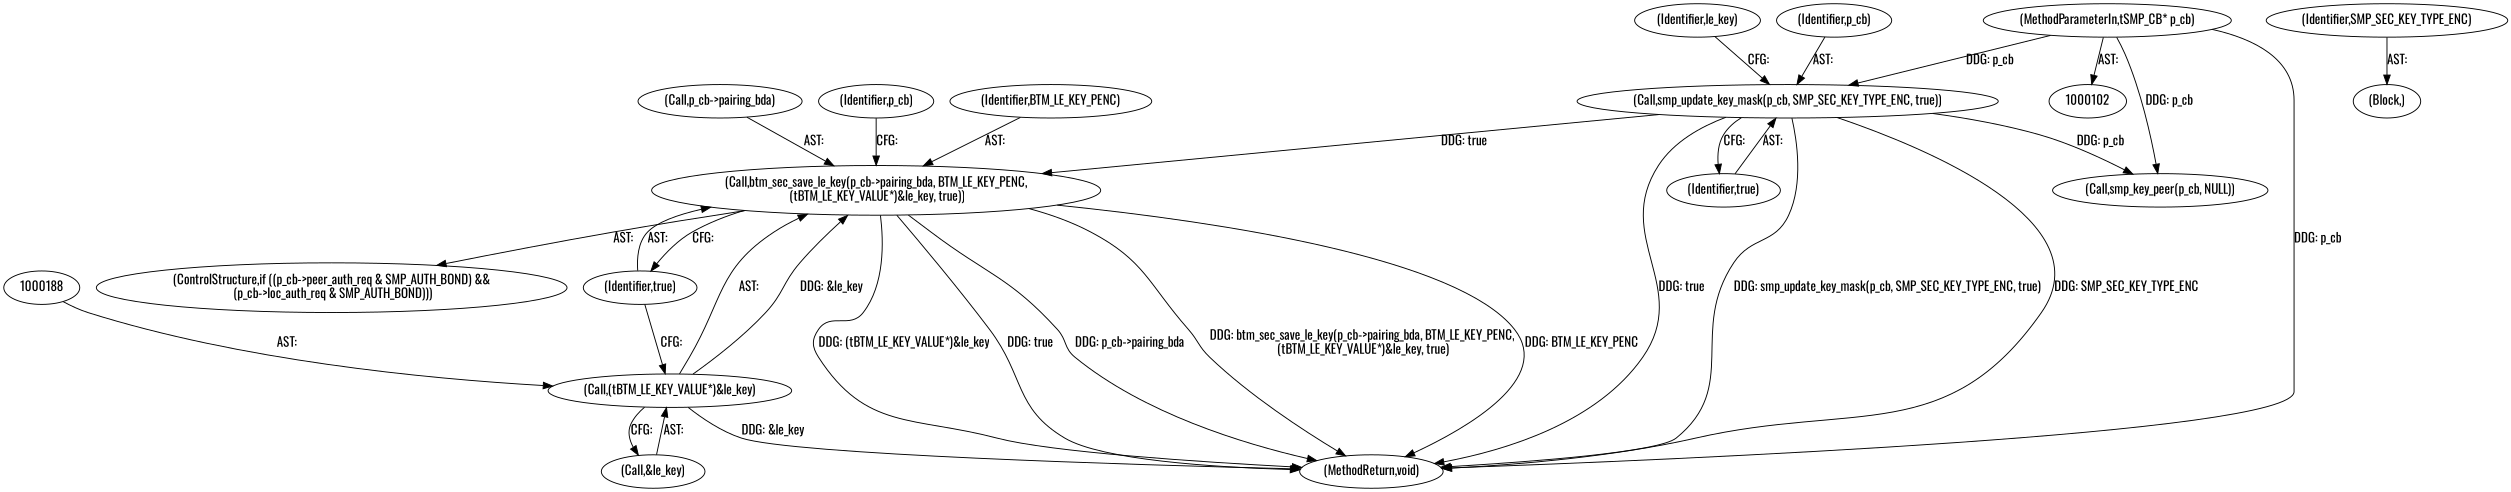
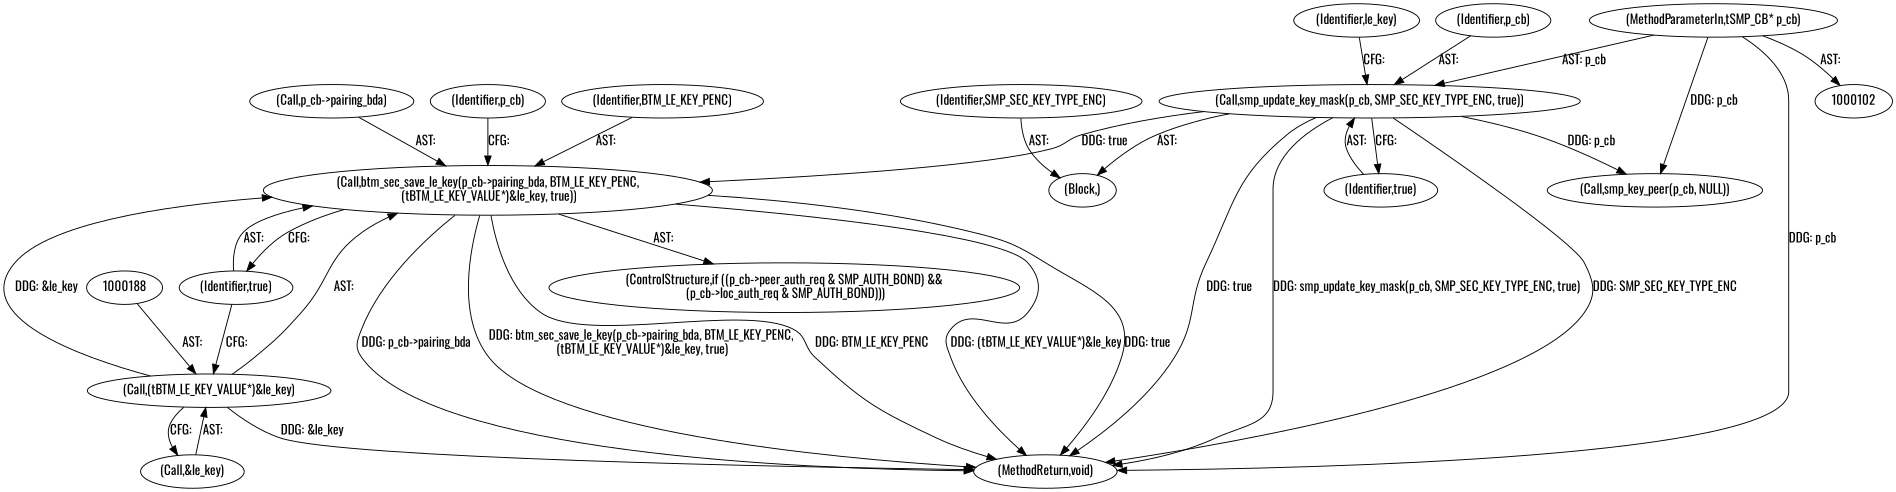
edge "(MethodParameterIn,tSMP_CB* p_cb)" -> "(Call,smp_update_key_mask(p_cb, SMP_SEC_KEY_TYPE_ENC, true))": label "DDG: p_cb" -> "AST: p_cb"
edge "(Call,smp_update_key_mask(p_cb, SMP_SEC_KEY_TYPE_ENC, true))" -> "(Block,)": added, label "AST:"
